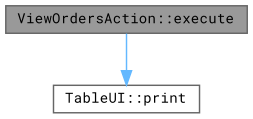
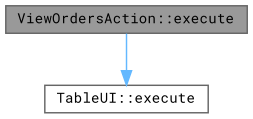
node "TableUI::print": label "TableUI::print" -> "TableUI::execute"
